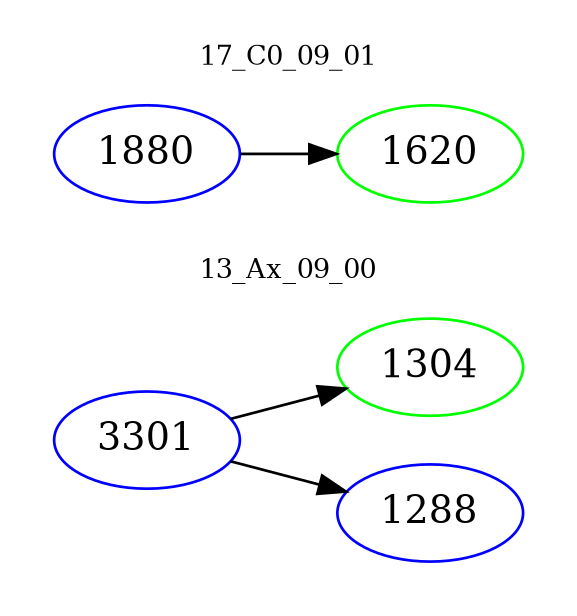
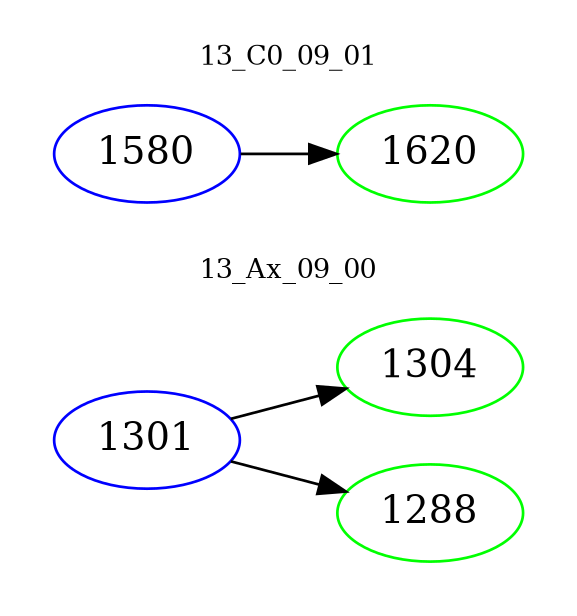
cluster "17_C0_09_01": label "17_C0_09_01" -> "13_C0_09_01"
node "1880": label "1880" -> "1580"
node "3301": label "3301" -> "1301"
node "1288": color blue -> green
